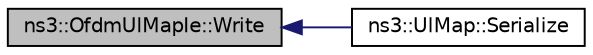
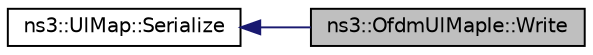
edge "ns3::UlMap::Serialize" -> "ns3::OfdmUlMapIe::Write": reversed
